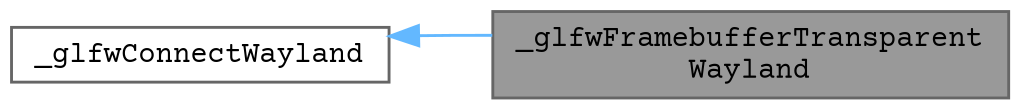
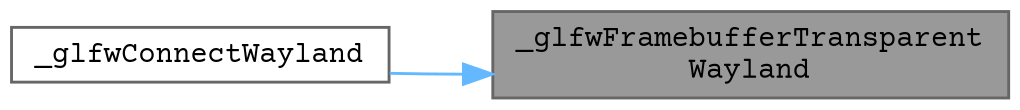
edge "_glfwFramebufferTransparent Wayland" -> "_glfwConnectWayland": reversed
